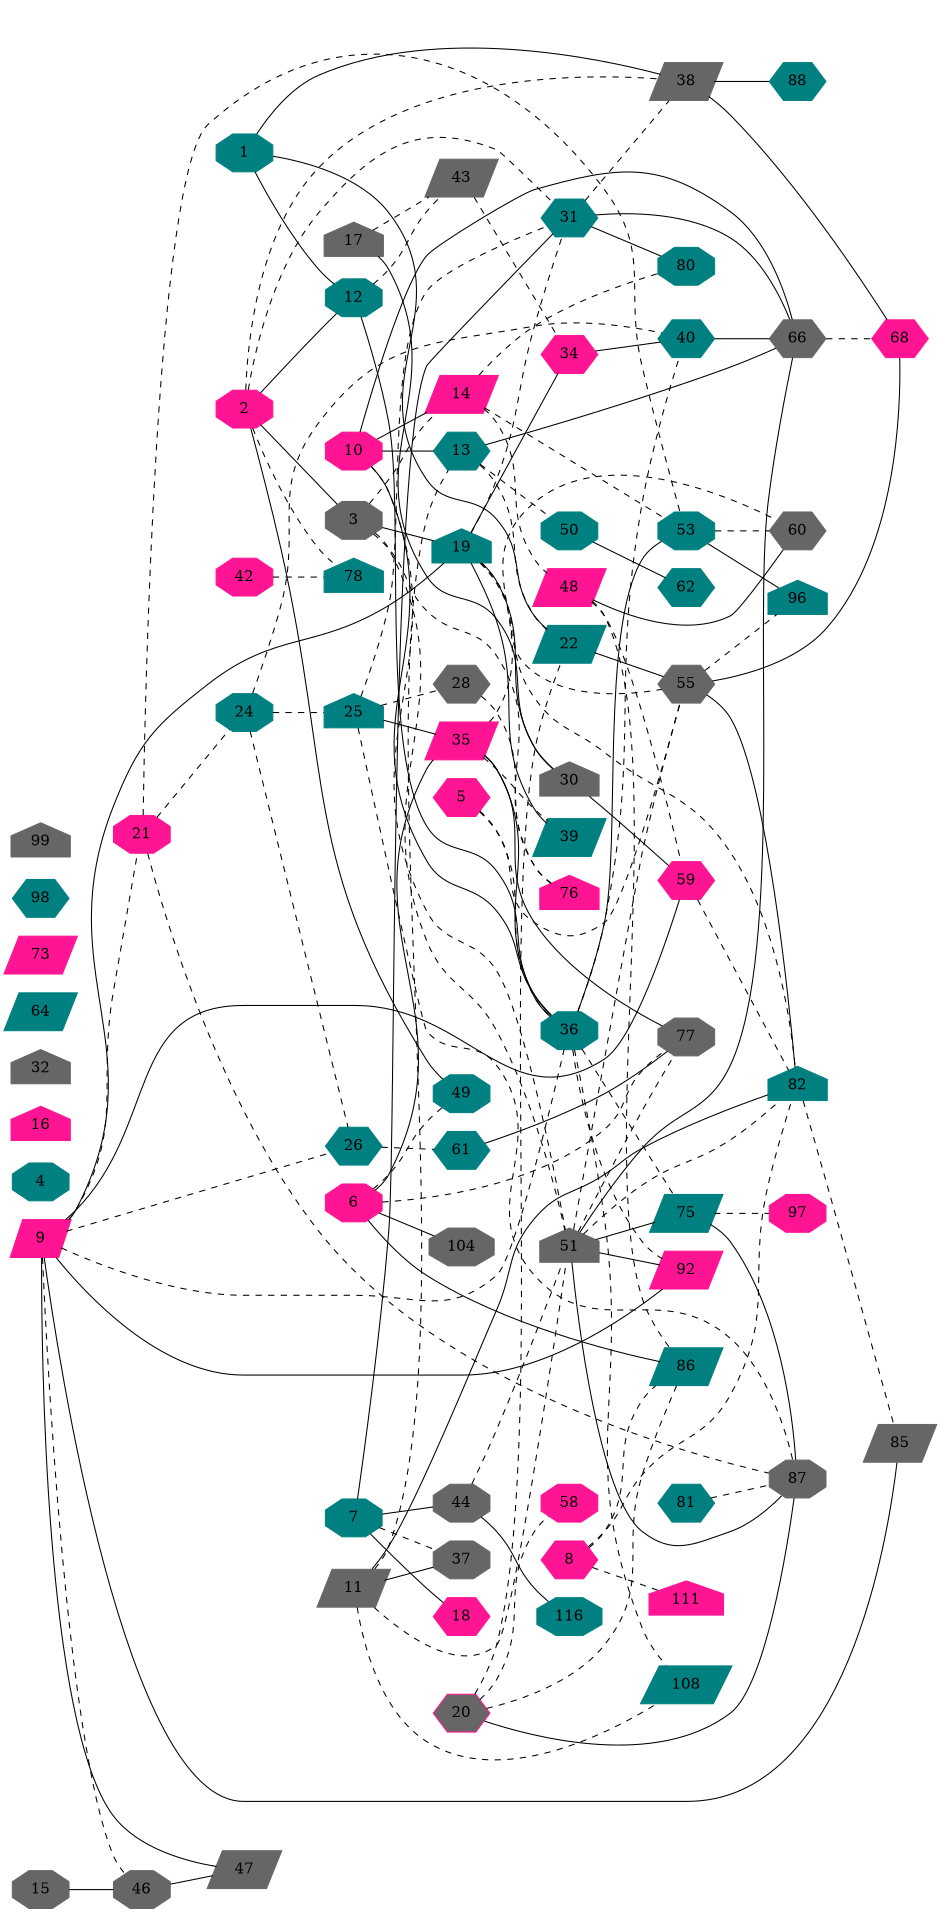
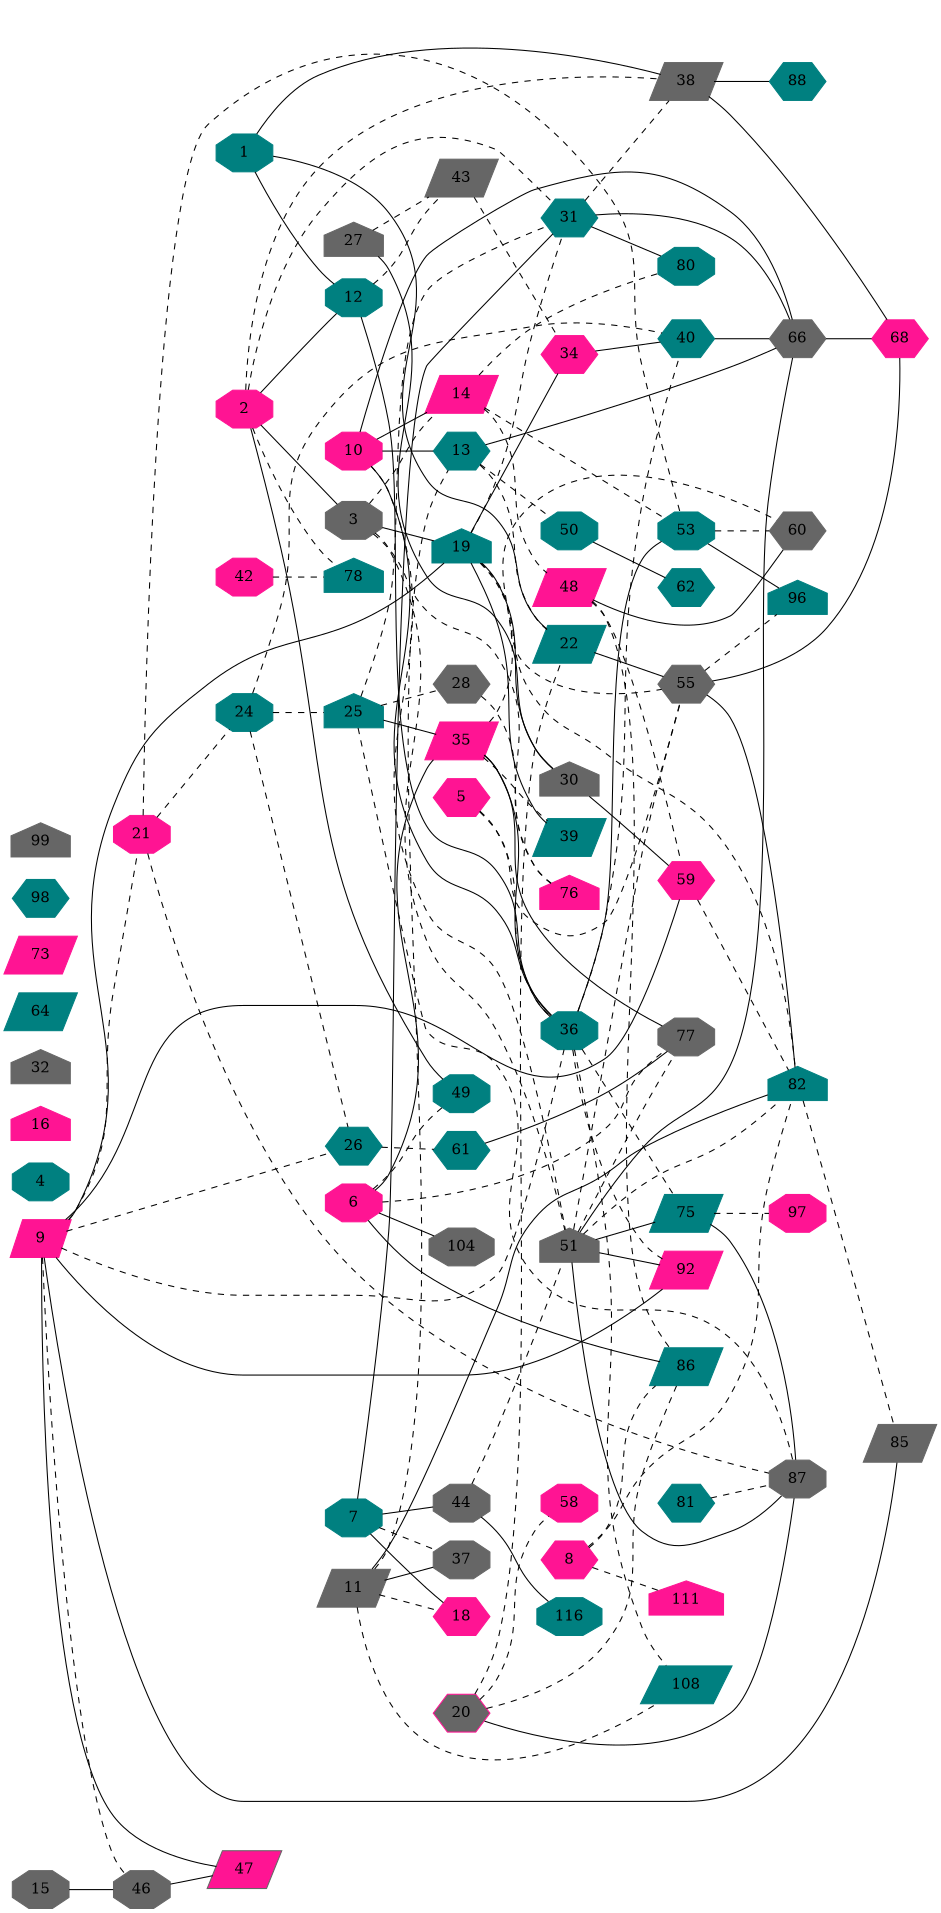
node "17": label "17" -> "27"
edge "66" -- "68": style dashed -> solid
edge "51" -- "11": now "18" -- "11"
node "47": fillcolor gray40 -> deeppink
